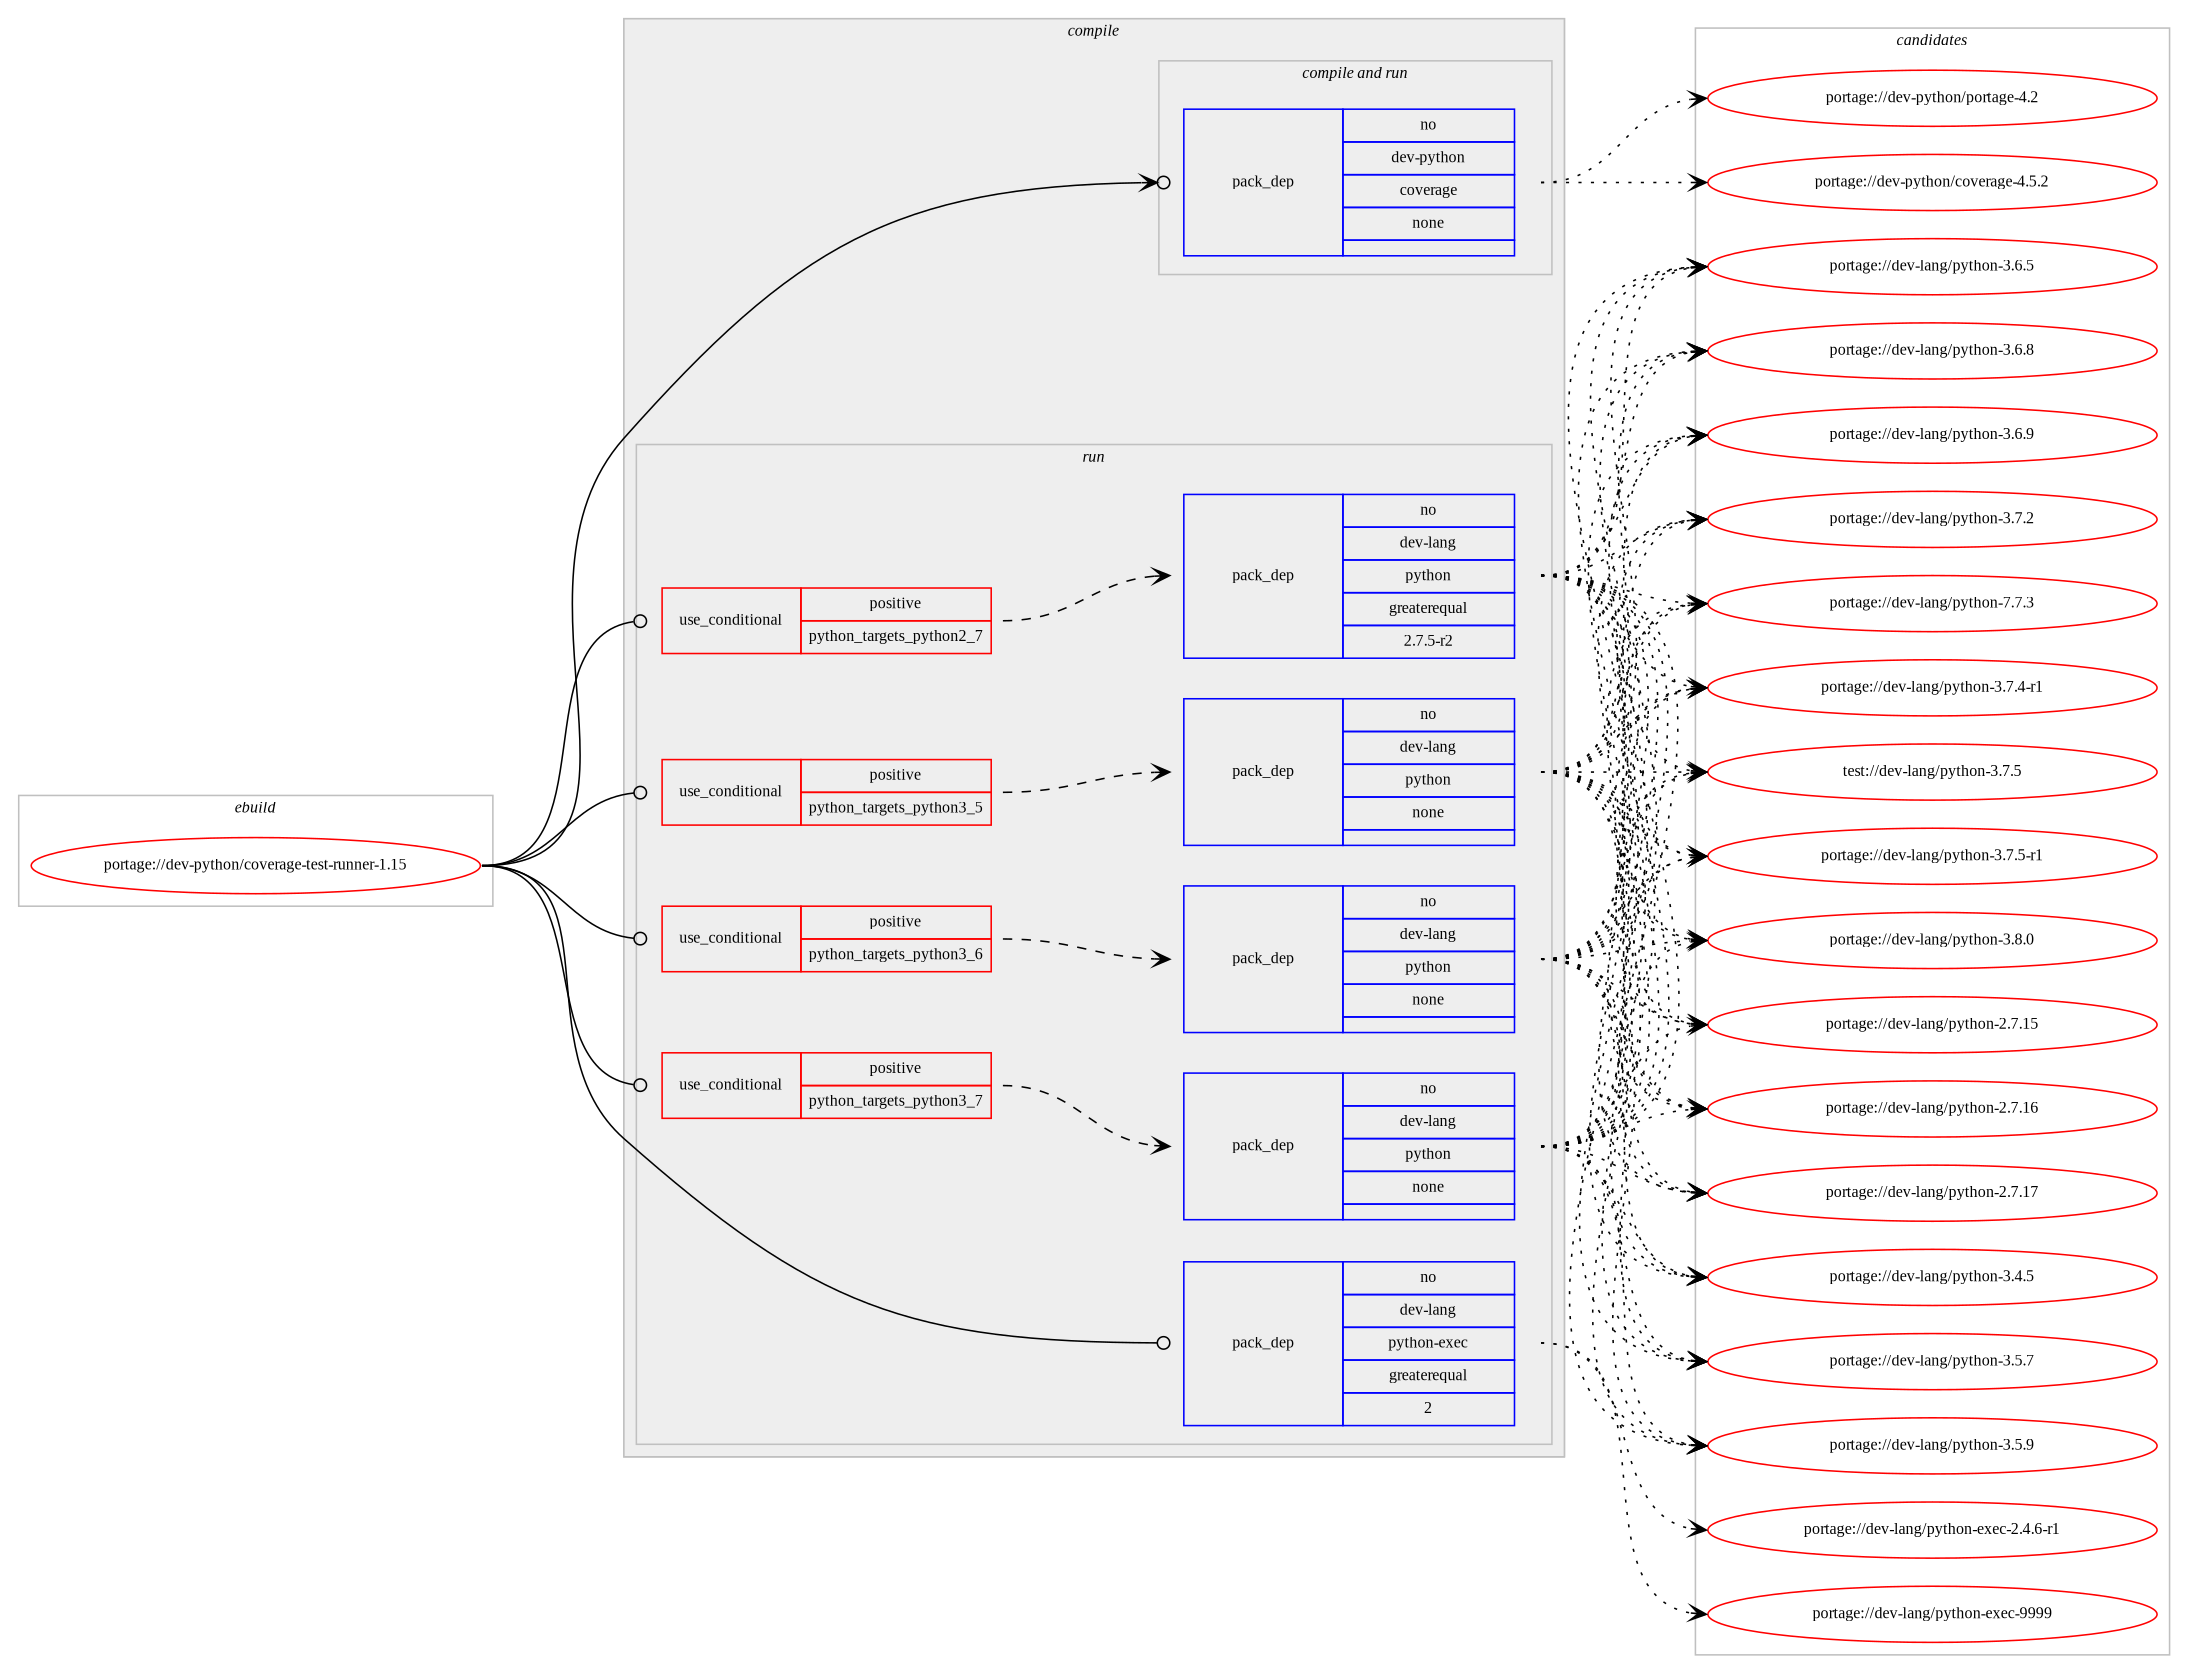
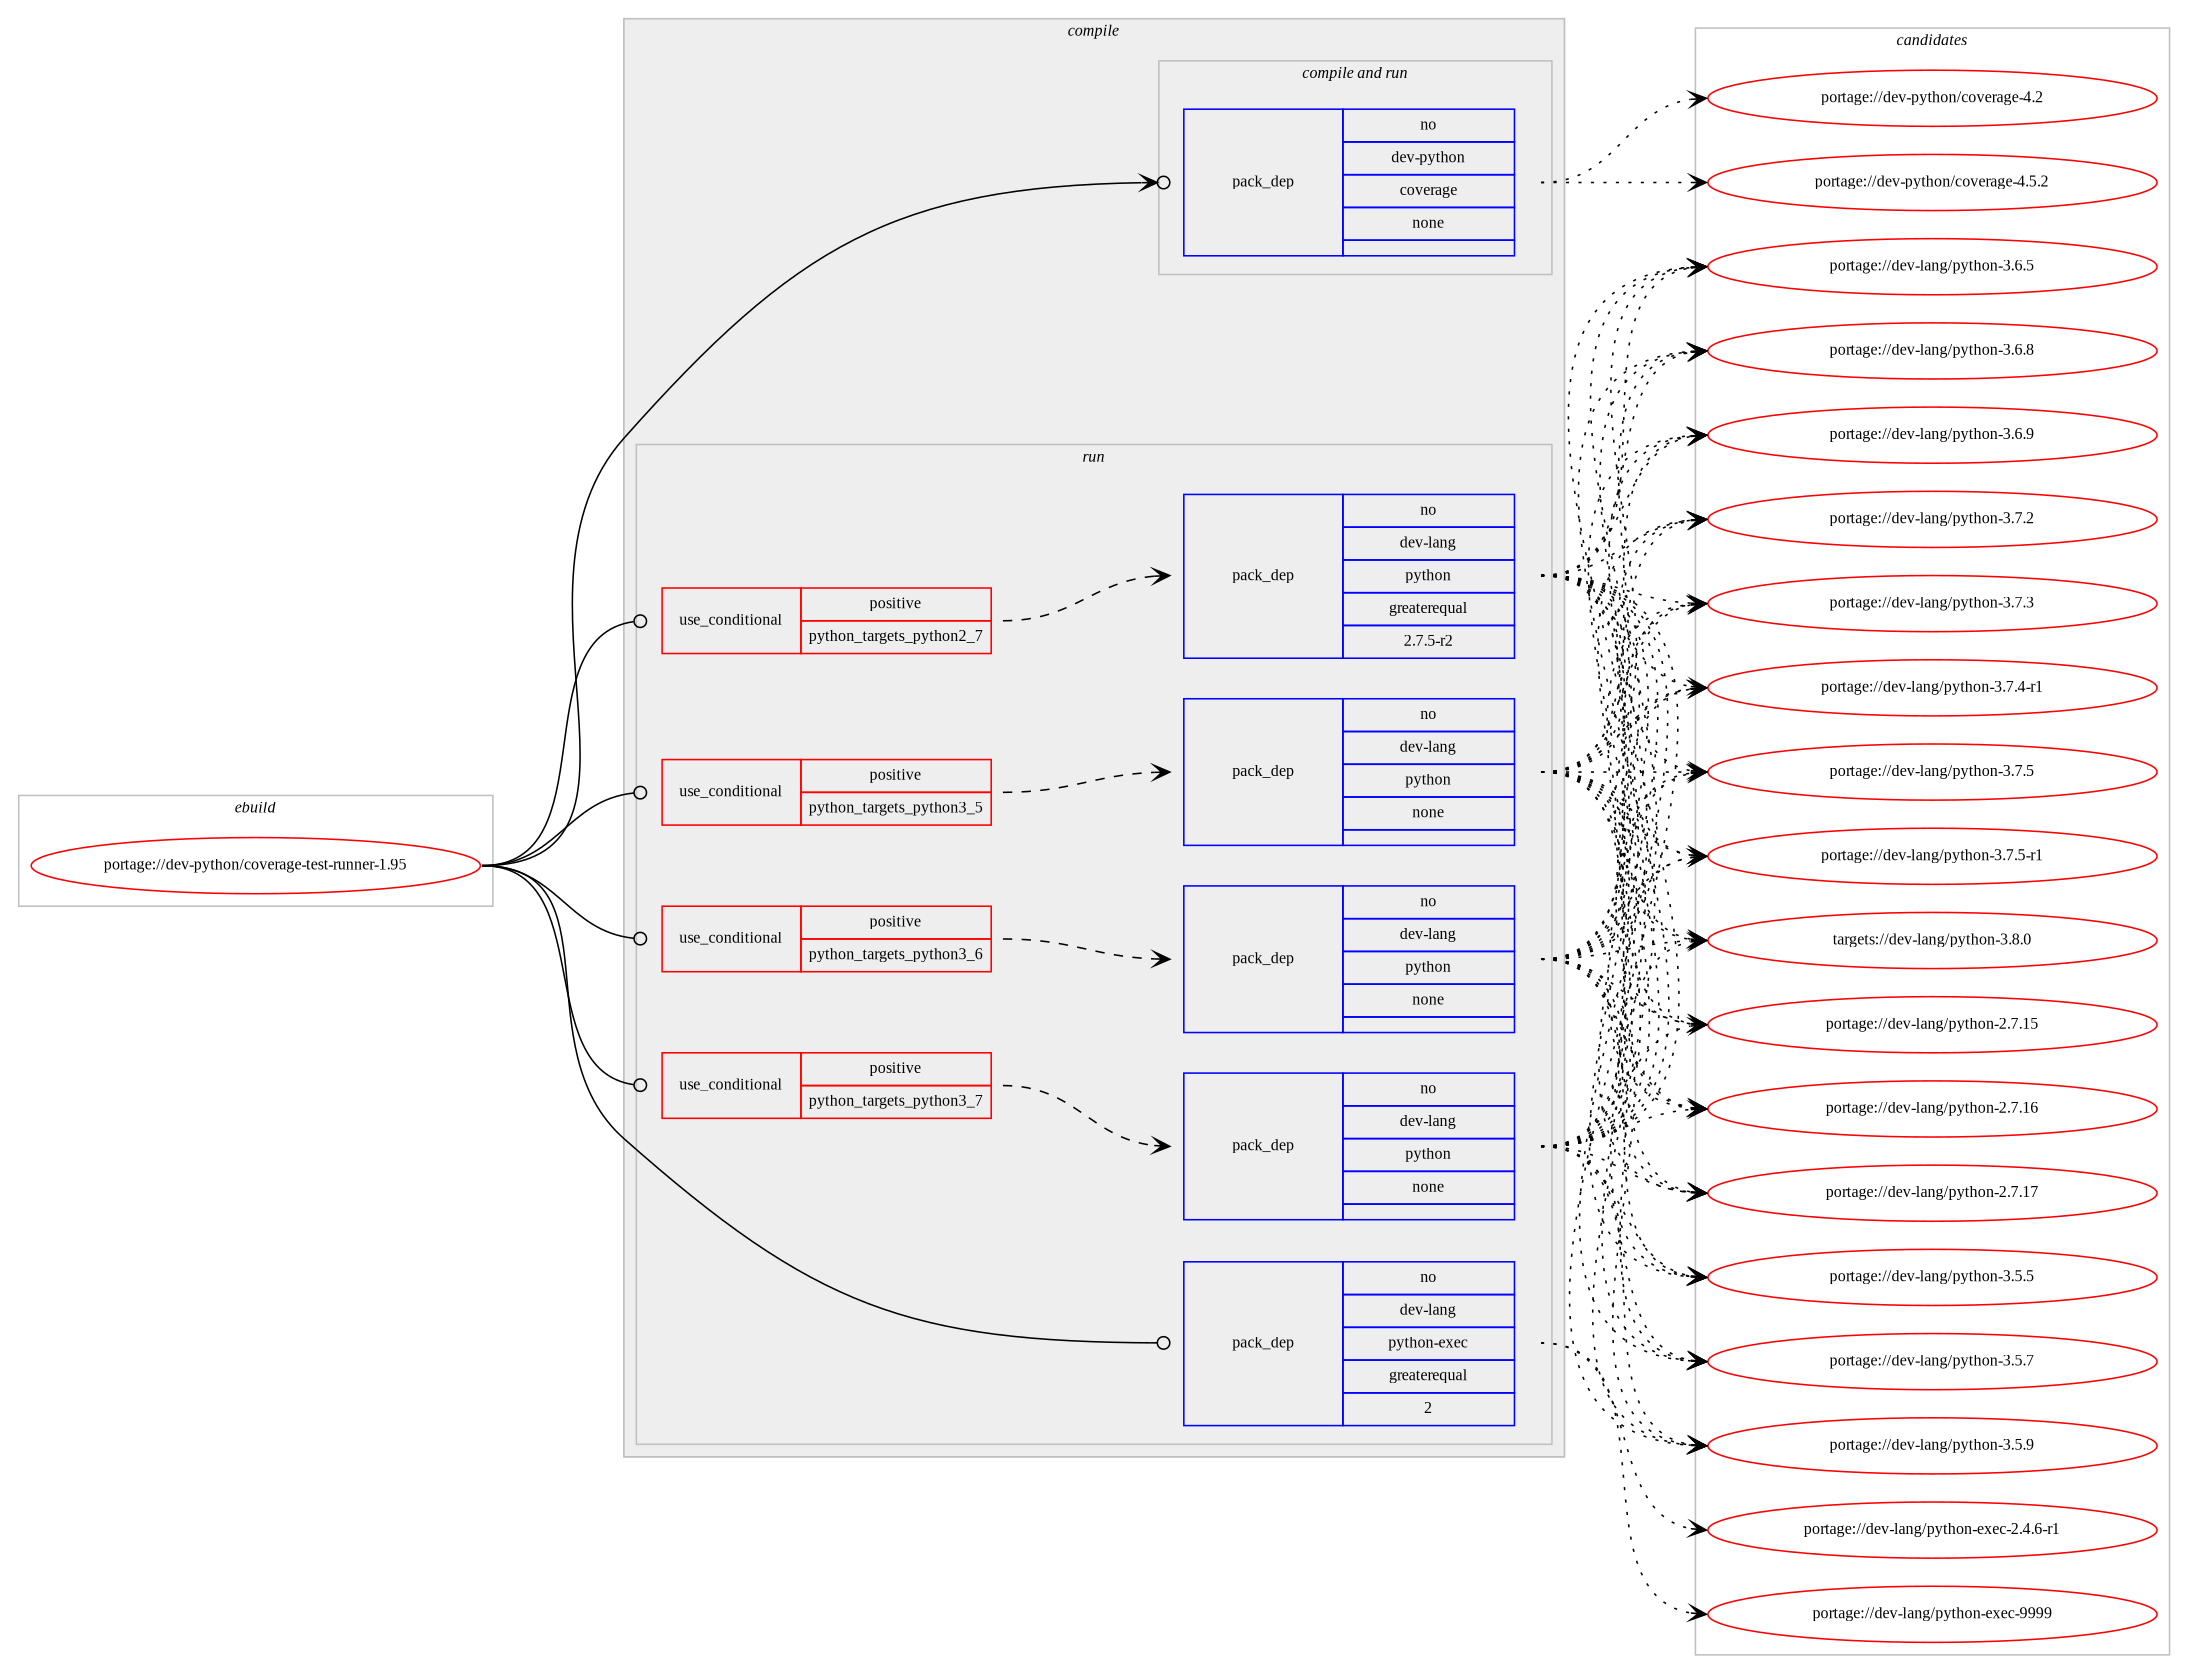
node "portage://dev-python/portage-4.2": label "portage://dev-python/portage-4.2" -> "portage://dev-python/coverage-4.2"
node "portage://dev-lang/python-7.7.3": label "portage://dev-lang/python-7.7.3" -> "portage://dev-lang/python-3.7.3"
node "test://dev-lang/python-3.7.5": label "test://dev-lang/python-3.7.5" -> "portage://dev-lang/python-3.7.5"
node "portage://dev-python/coverage-test-runner-1.15": label "portage://dev-python/coverage-test-runner-1.15" -> "portage://dev-python/coverage-test-runner-1.95"
node "portage://dev-lang/python-3.8.0": label "portage://dev-lang/python-3.8.0" -> "targets://dev-lang/python-3.8.0"
node "portage://dev-lang/python-3.4.5": label "portage://dev-lang/python-3.4.5" -> "portage://dev-lang/python-3.5.5"
